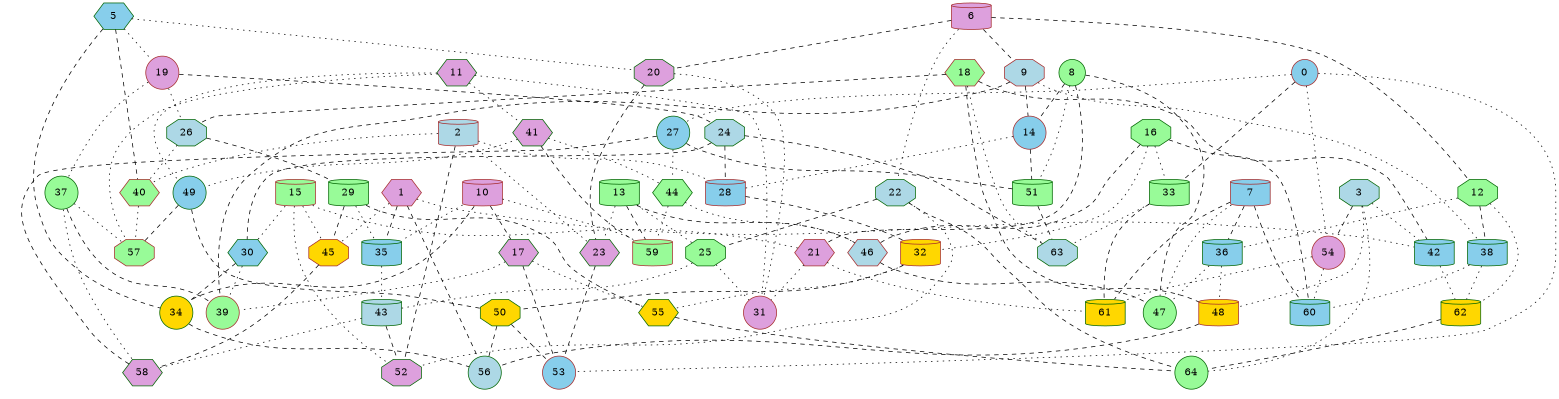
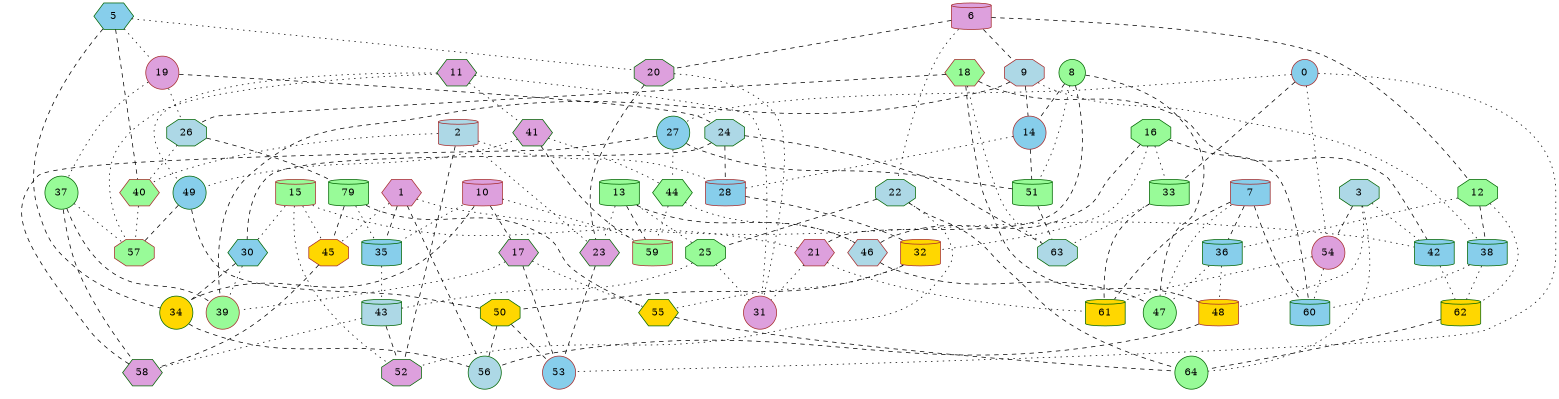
node "29": label "29" -> "79"
edge "37" -- "58": style dotted -> dashed
